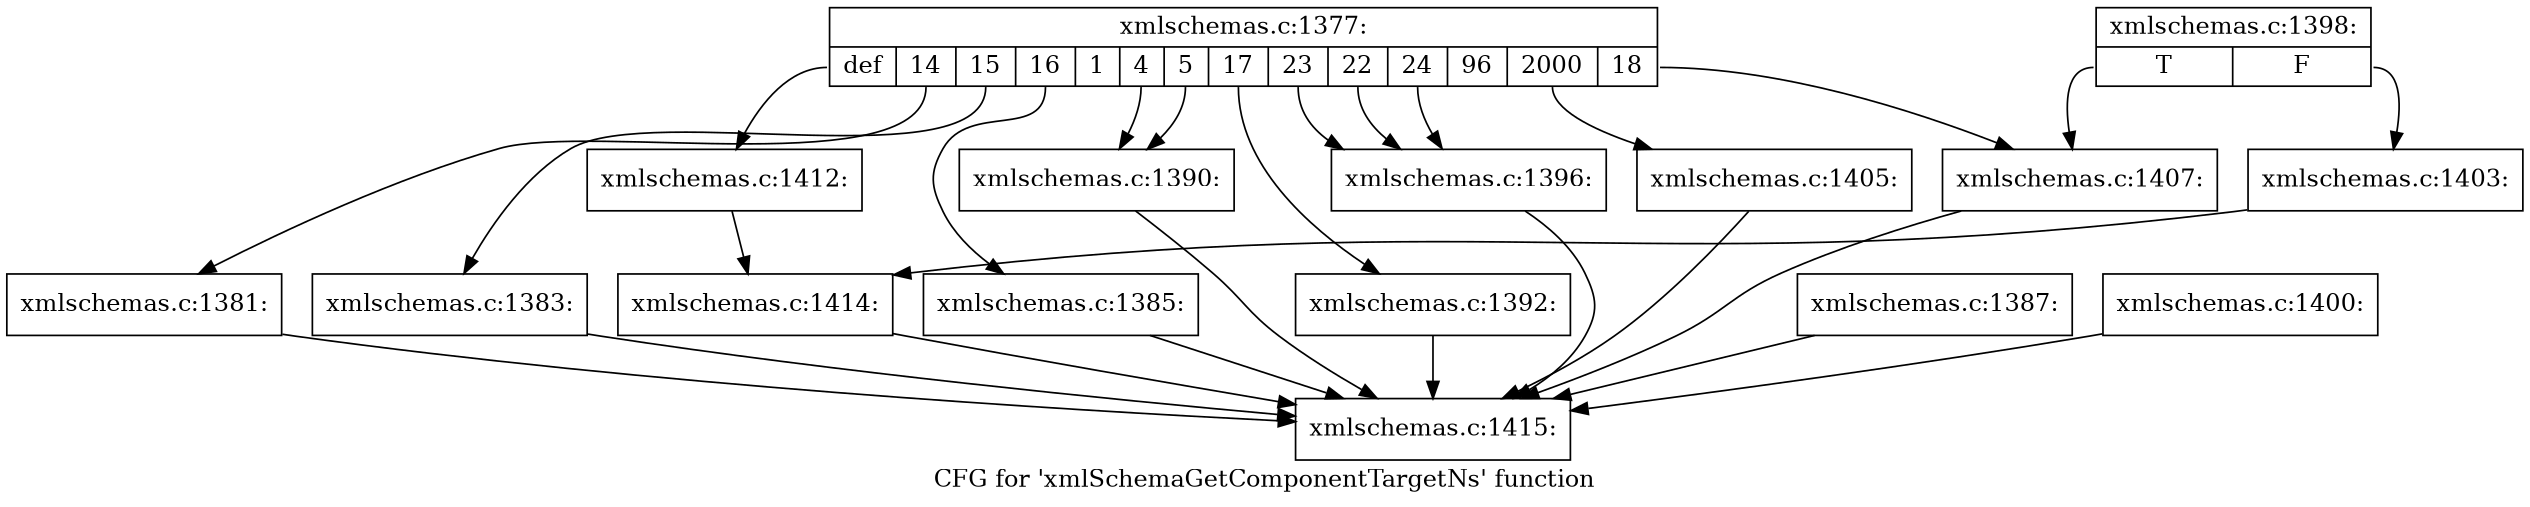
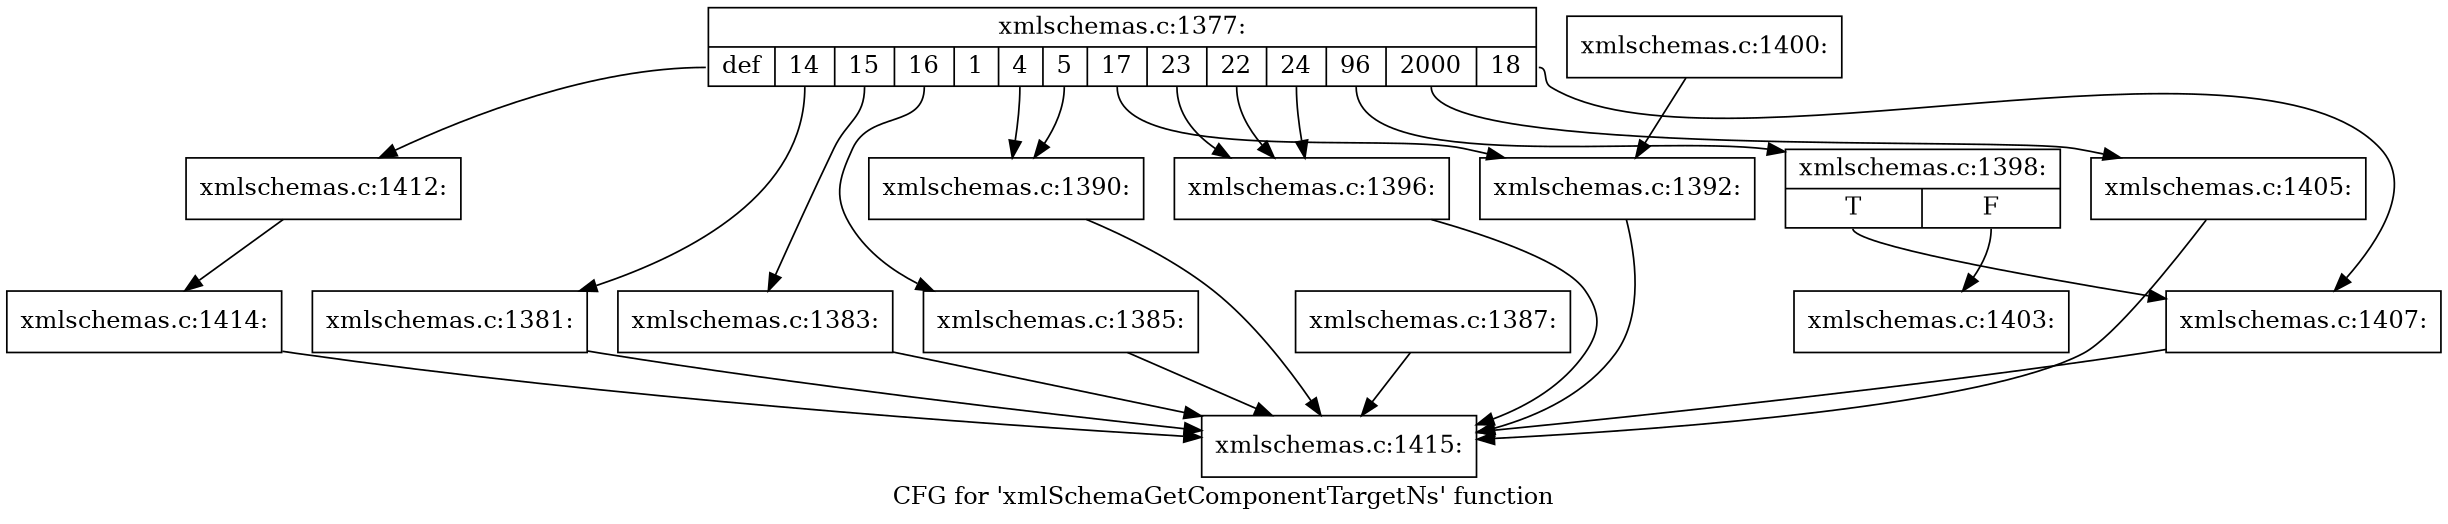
edge "xmlschemas.c:1377:" -> "xmlschemas.c:1398:": added
edge "xmlschemas.c:1403:" -> "xmlschemas.c:1414:": removed
edge "xmlschemas.c:1400:" -> "xmlschemas.c:1415:": now "xmlschemas.c:1400:" -> "xmlschemas.c:1392:"
